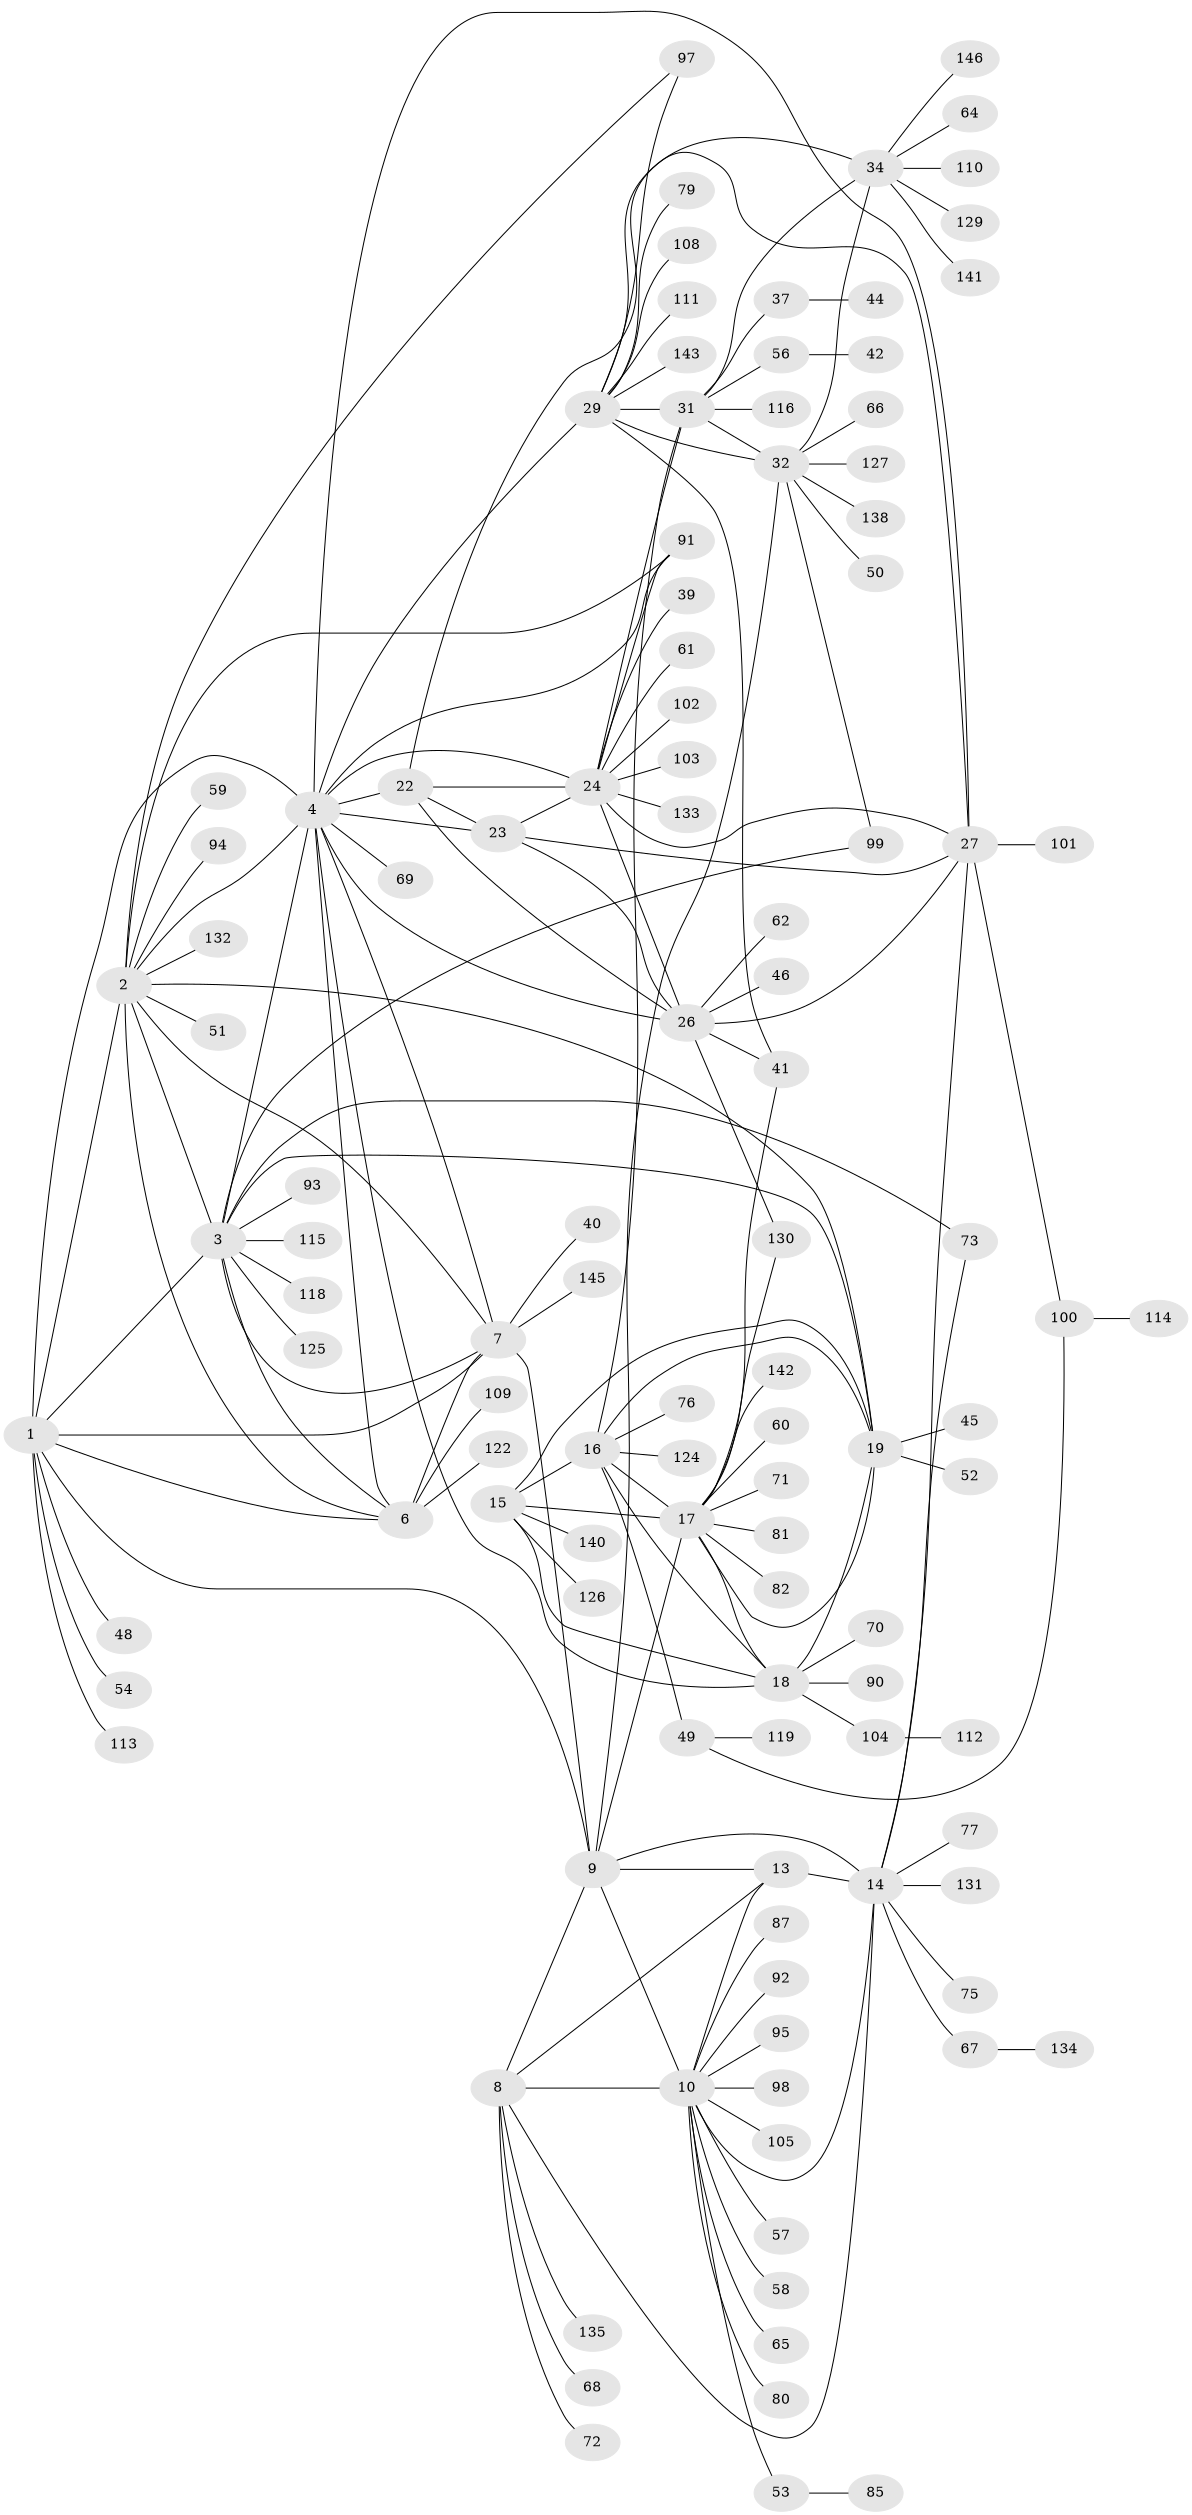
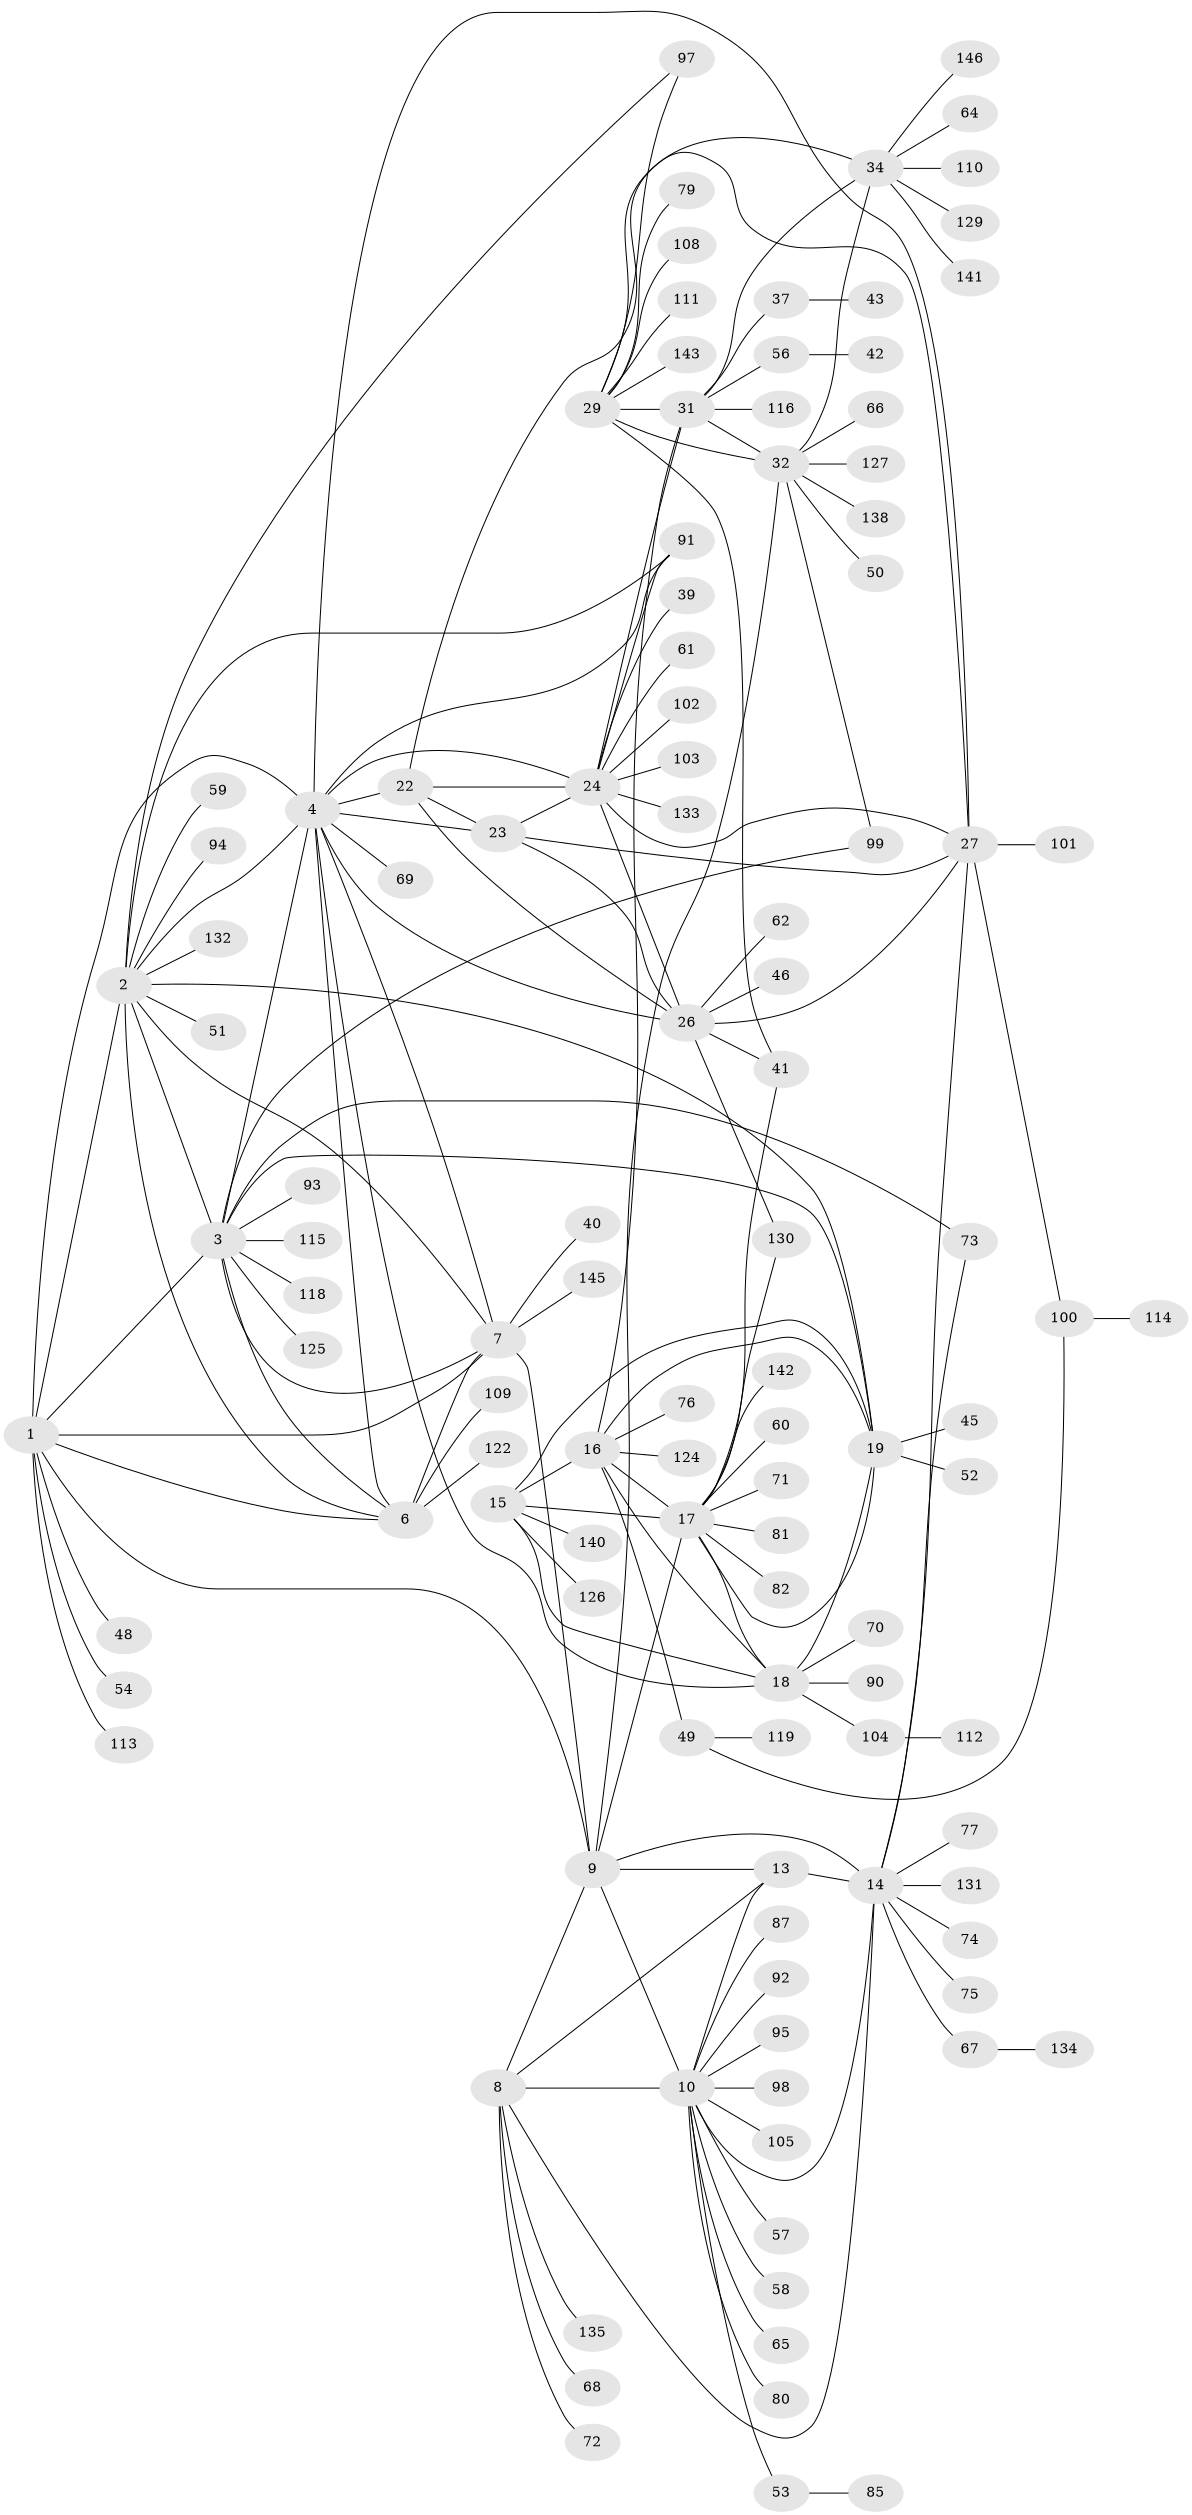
node "44": label "44" -> "43"
edge "29" -- "4": removed
node "74": added
